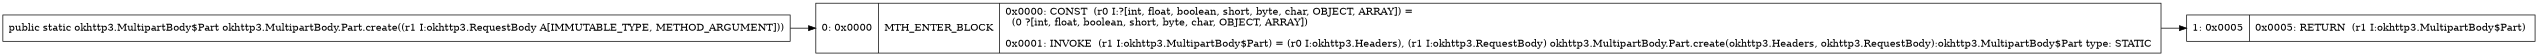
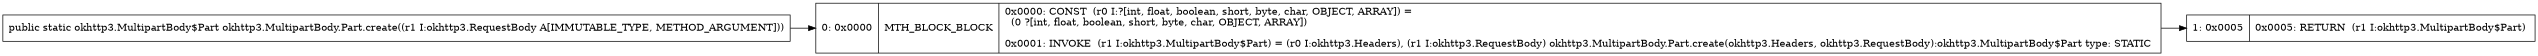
node "0: 0x0000": text "MTH_ENTER_BLOCK" -> "MTH_BLOCK_BLOCK"
